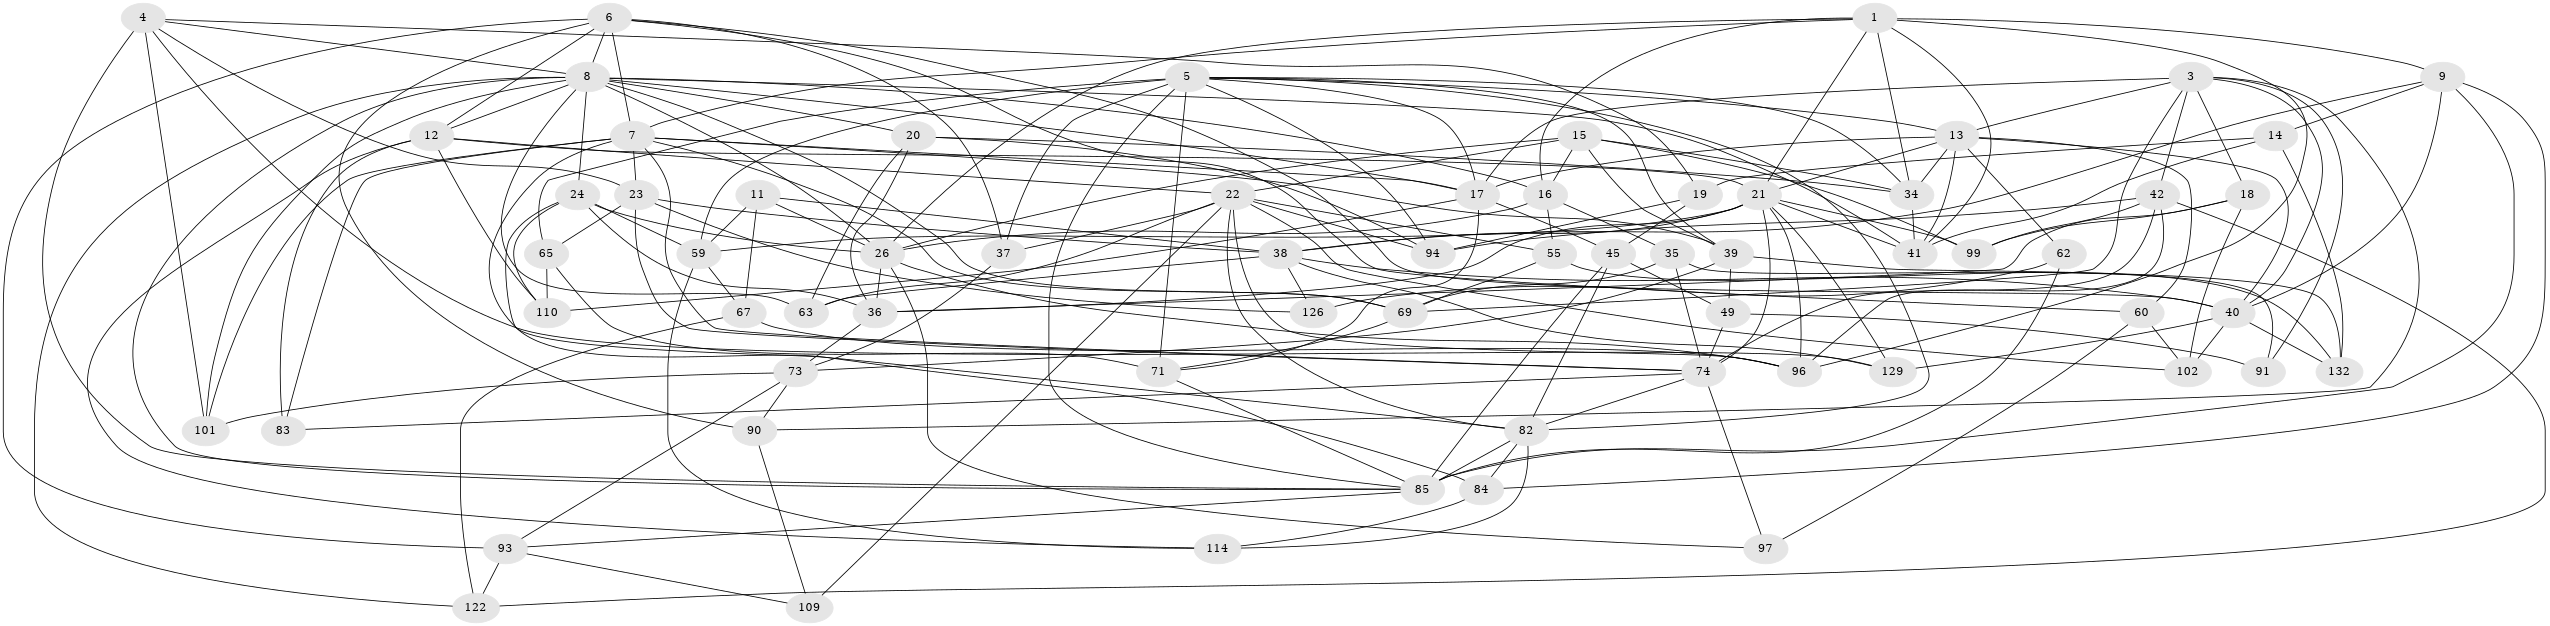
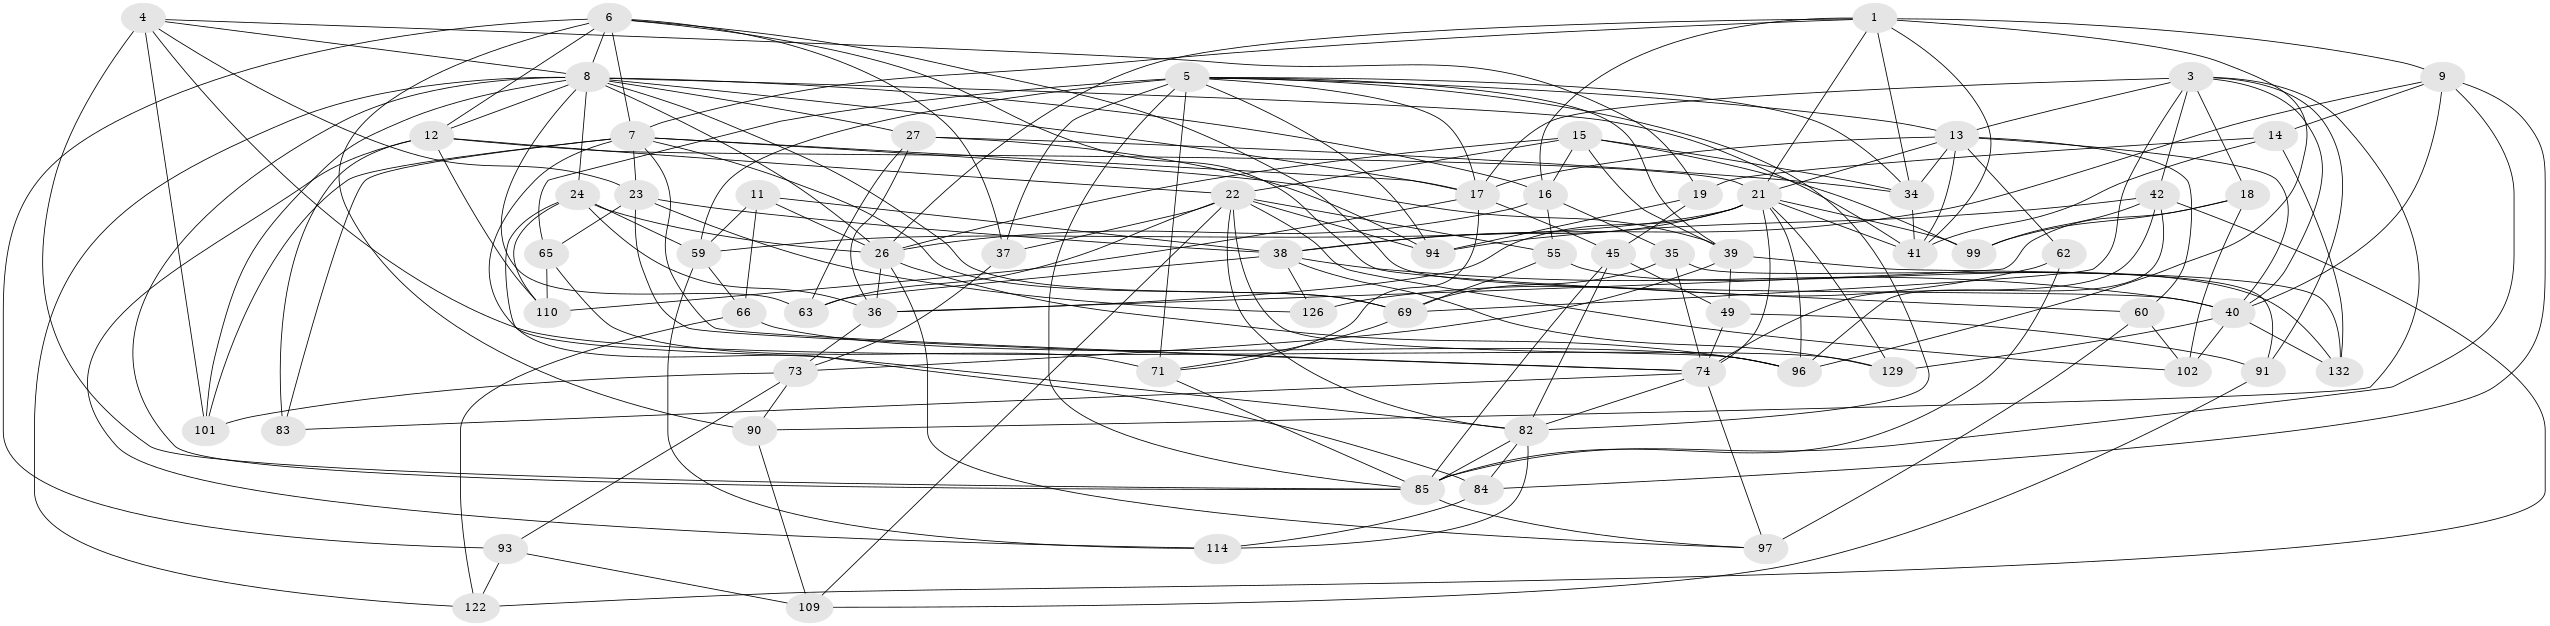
node "20": label "20" -> "27"
node "67": label "67" -> "66"
edge "85" -- "93": now "85" -- "97"
edge "91" -- "109": added
